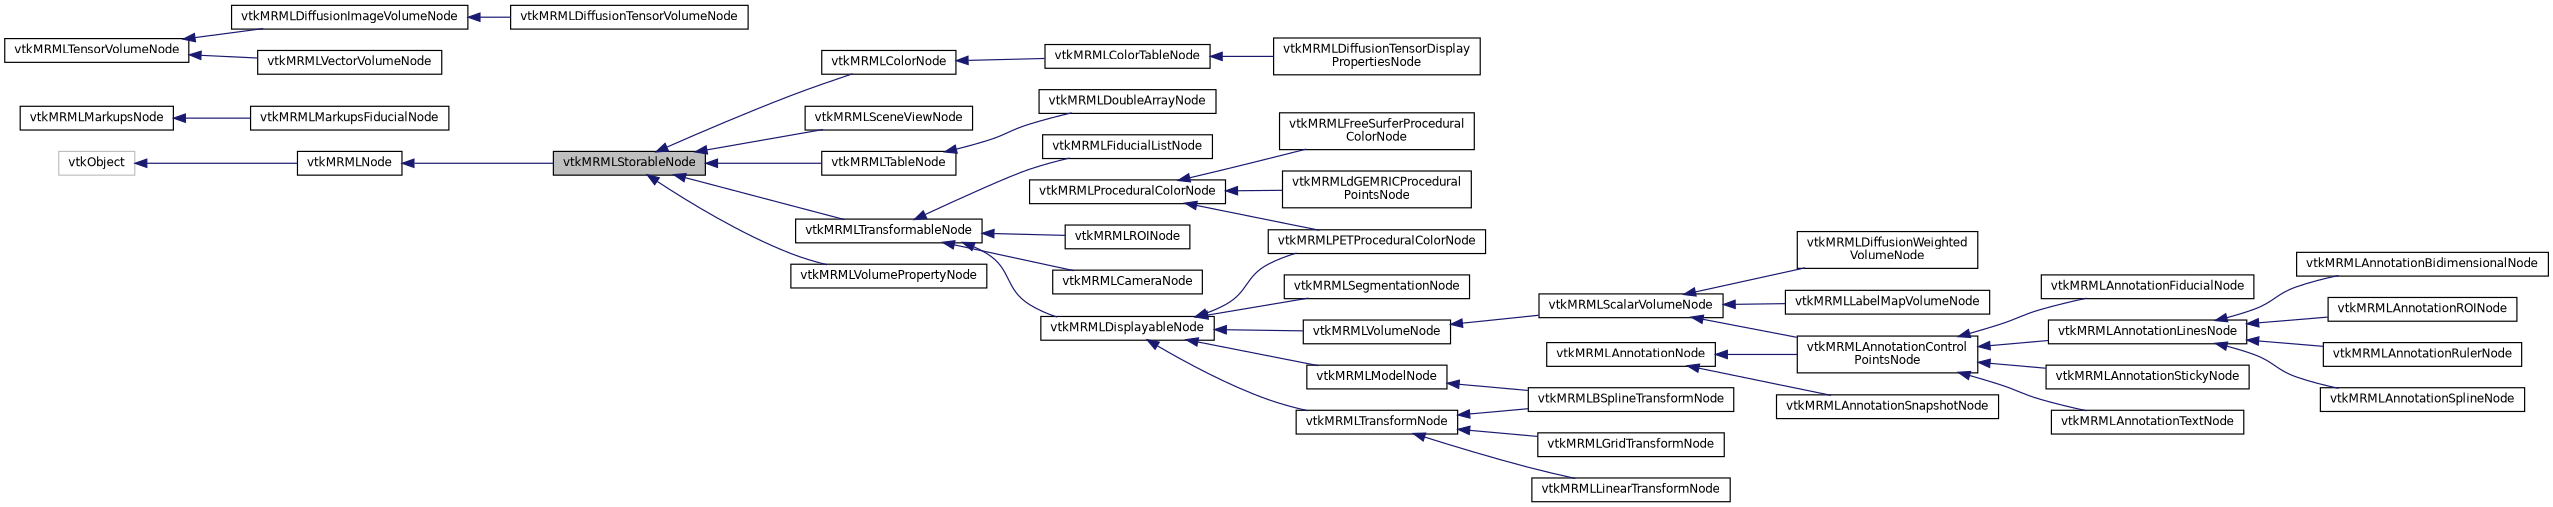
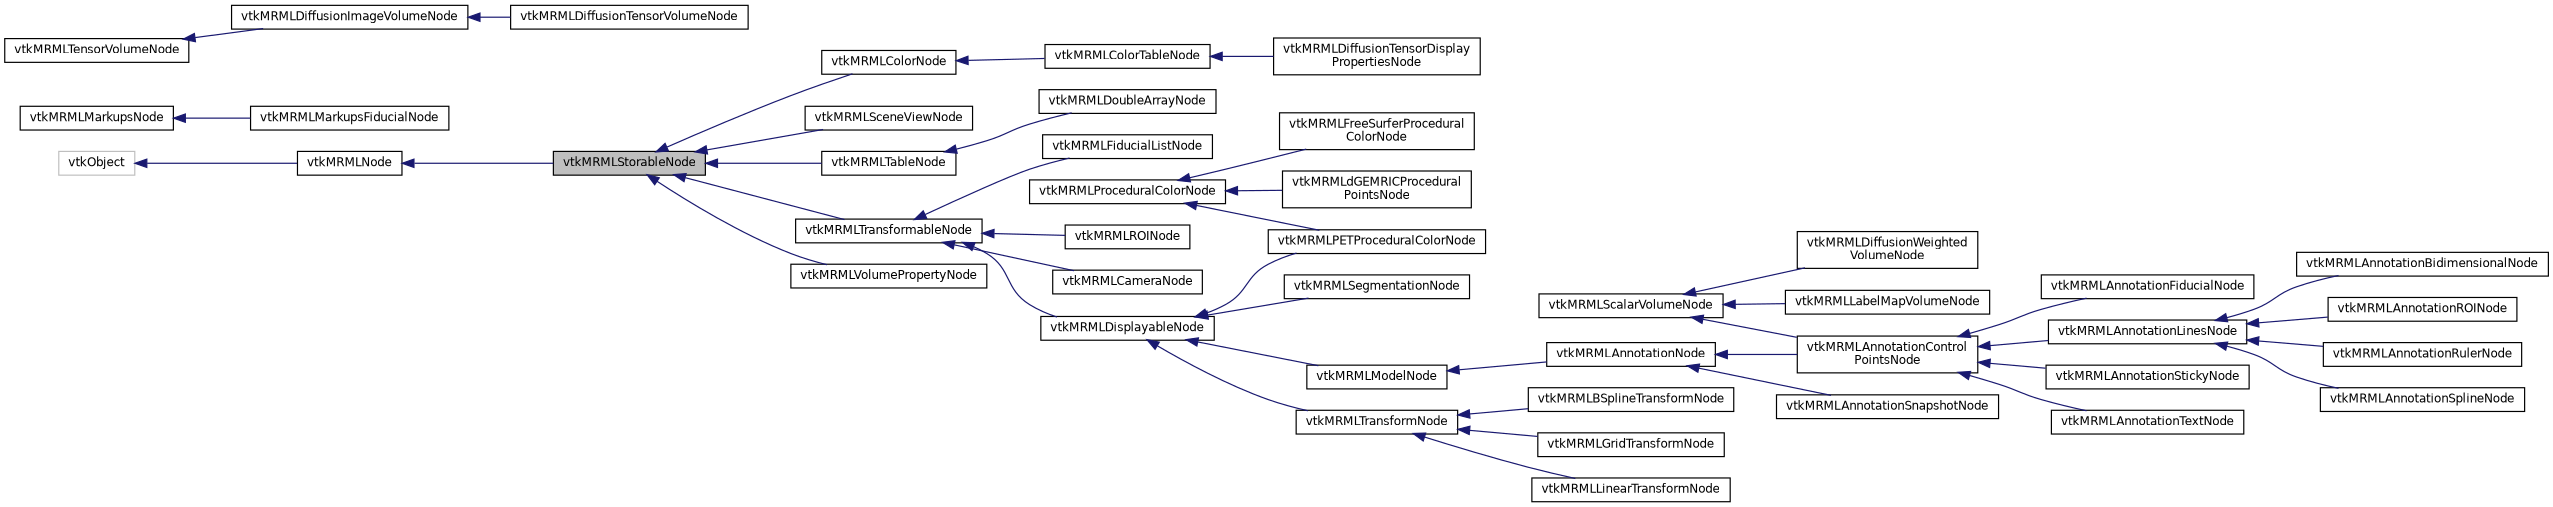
node "vtkMRMLVectorVolumeNode": removed
node "vtkMRMLVolumeNode": removed
edge "vtkMRMLBSplineTransformNode" -> "vtkMRMLModelNode": now "vtkMRMLAnnotationNode" -> "vtkMRMLModelNode"
